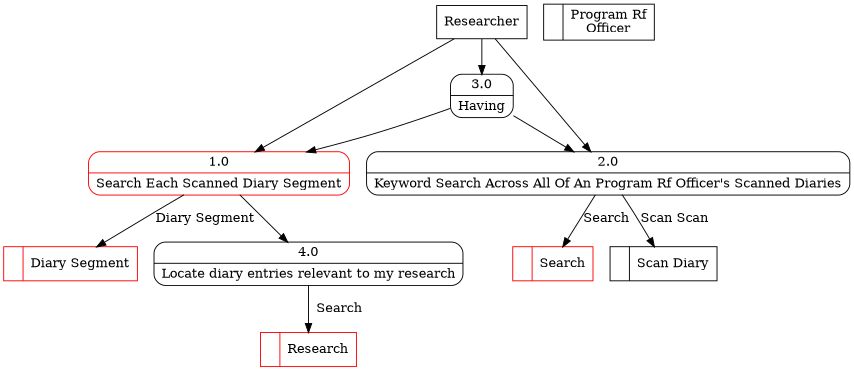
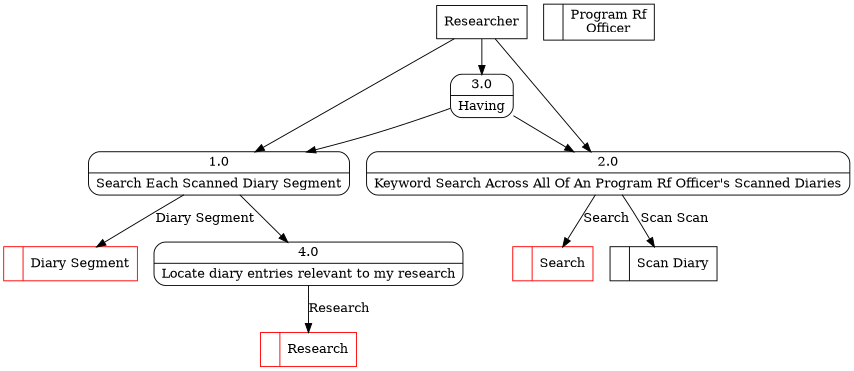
node "1.0": color red -> black
edge "4.0" -> "Research": label "Search" -> "Research"
